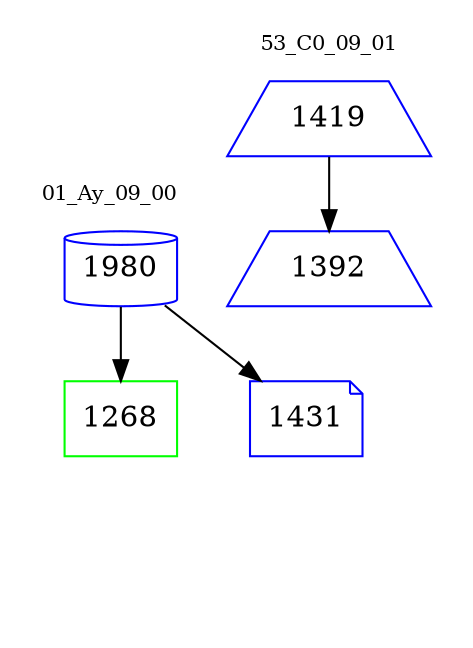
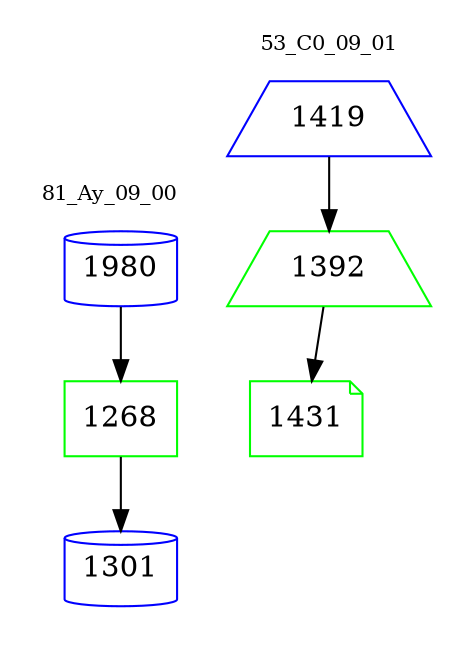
cluster "01_Ay_09_00": label "01_Ay_09_00" -> "81_Ay_09_00"
node "1392": color blue -> green
edge "1980" -> "1431": now "1392" -> "1431"
node "1431": color blue -> green
node "1301": added
